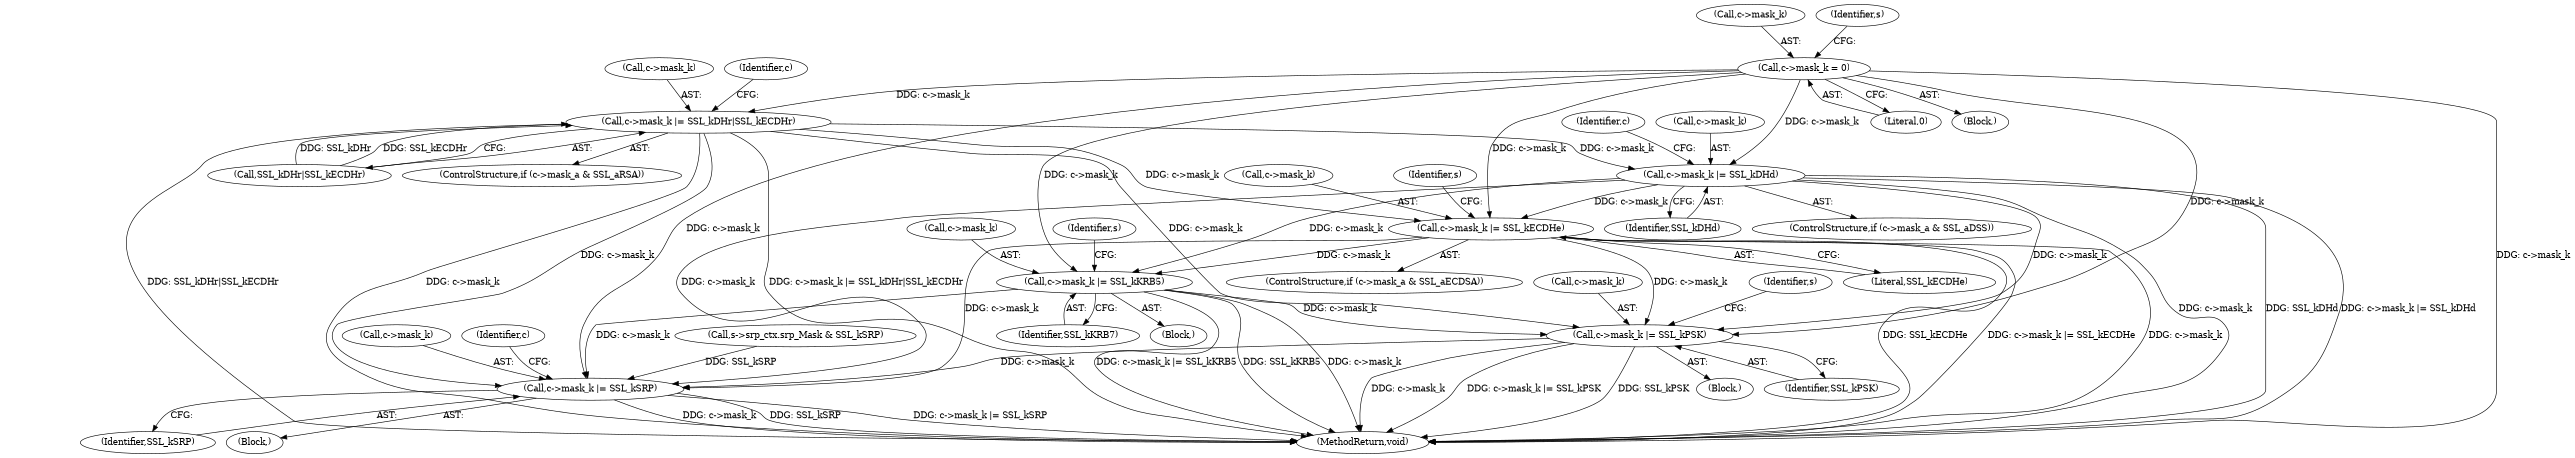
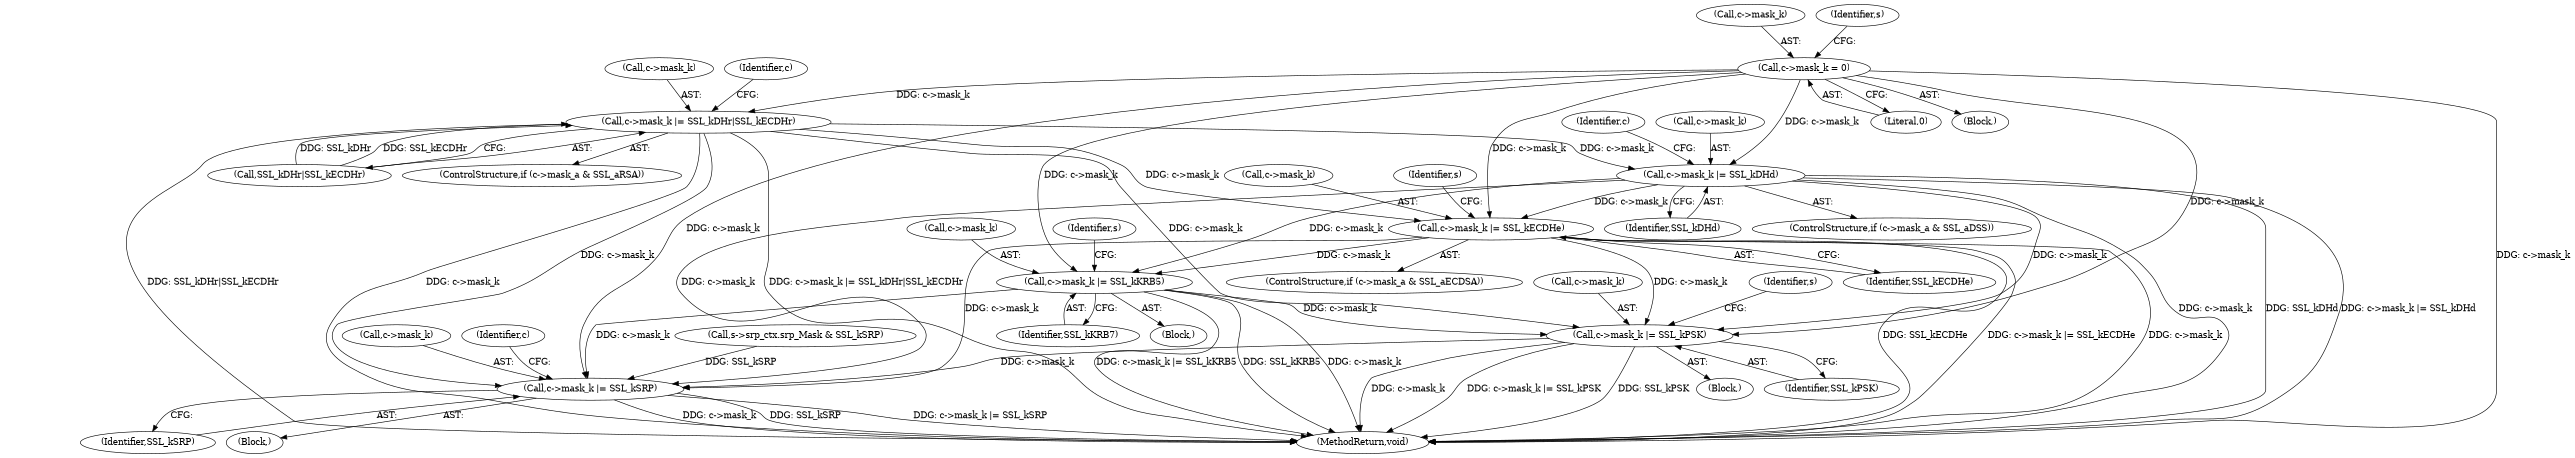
node "(Literal,SSL_kECDHe)": label "(Literal,SSL_kECDHe)" -> "(Identifier,SSL_kECDHe)"
